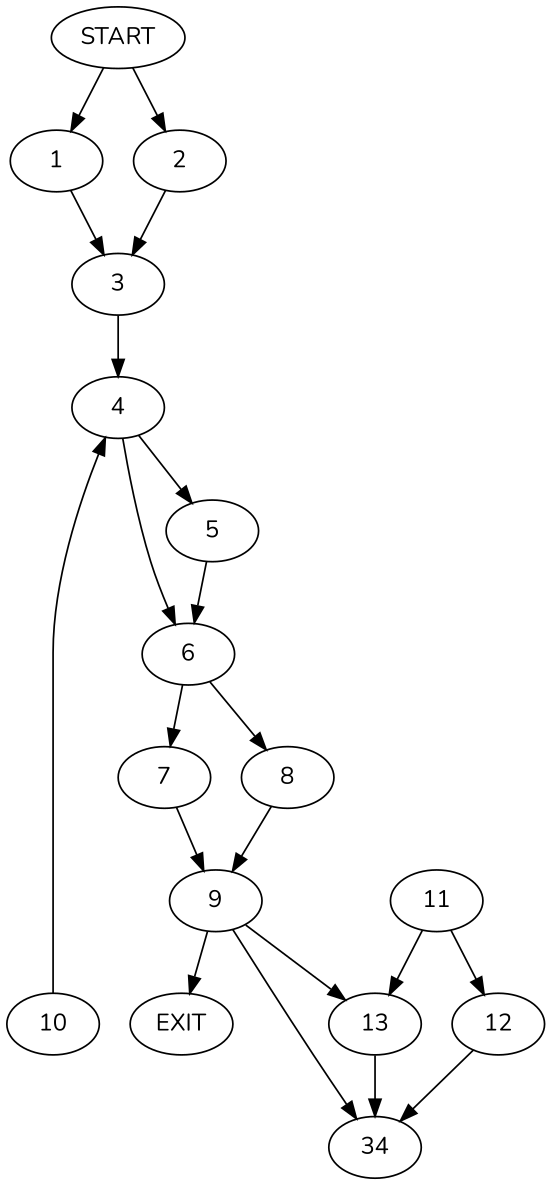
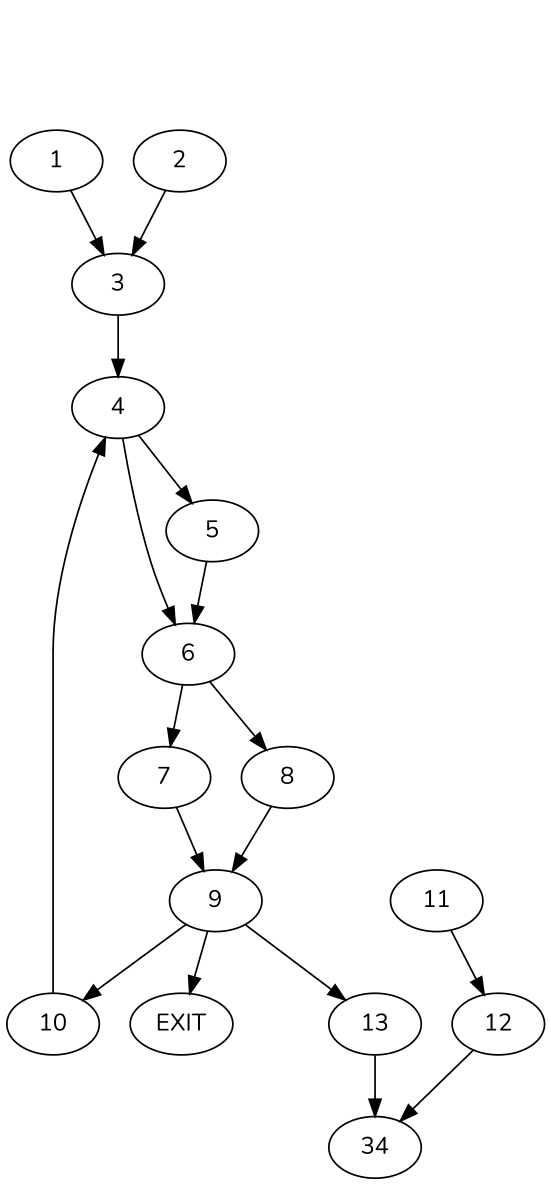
node "START": removed
edge "11" -> "13": removed
edge "9" -> "34": now "9" -> "10"
